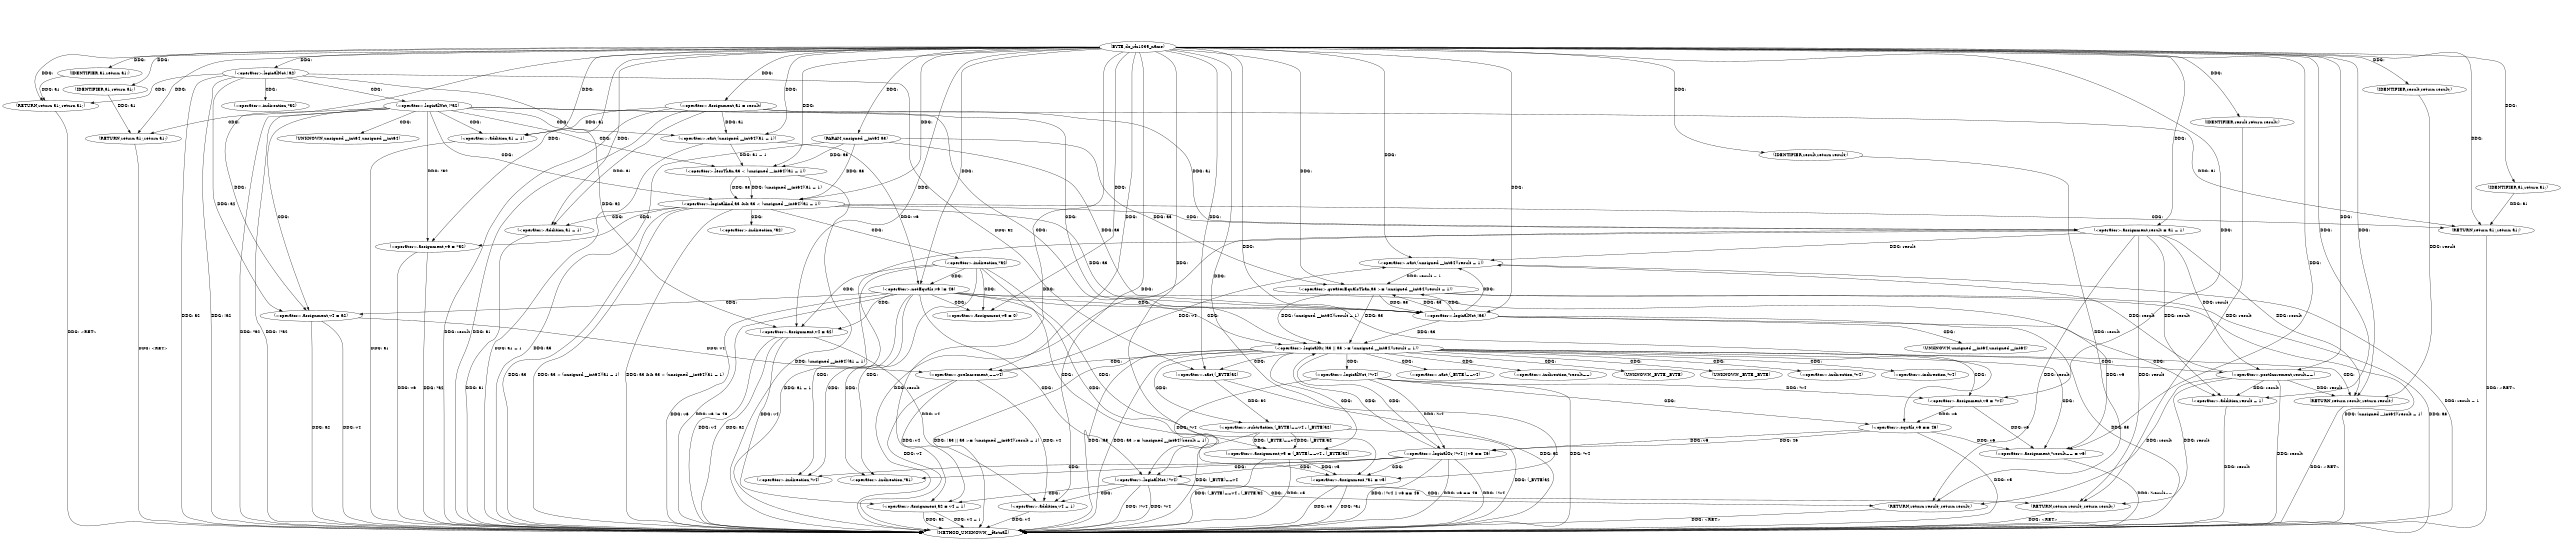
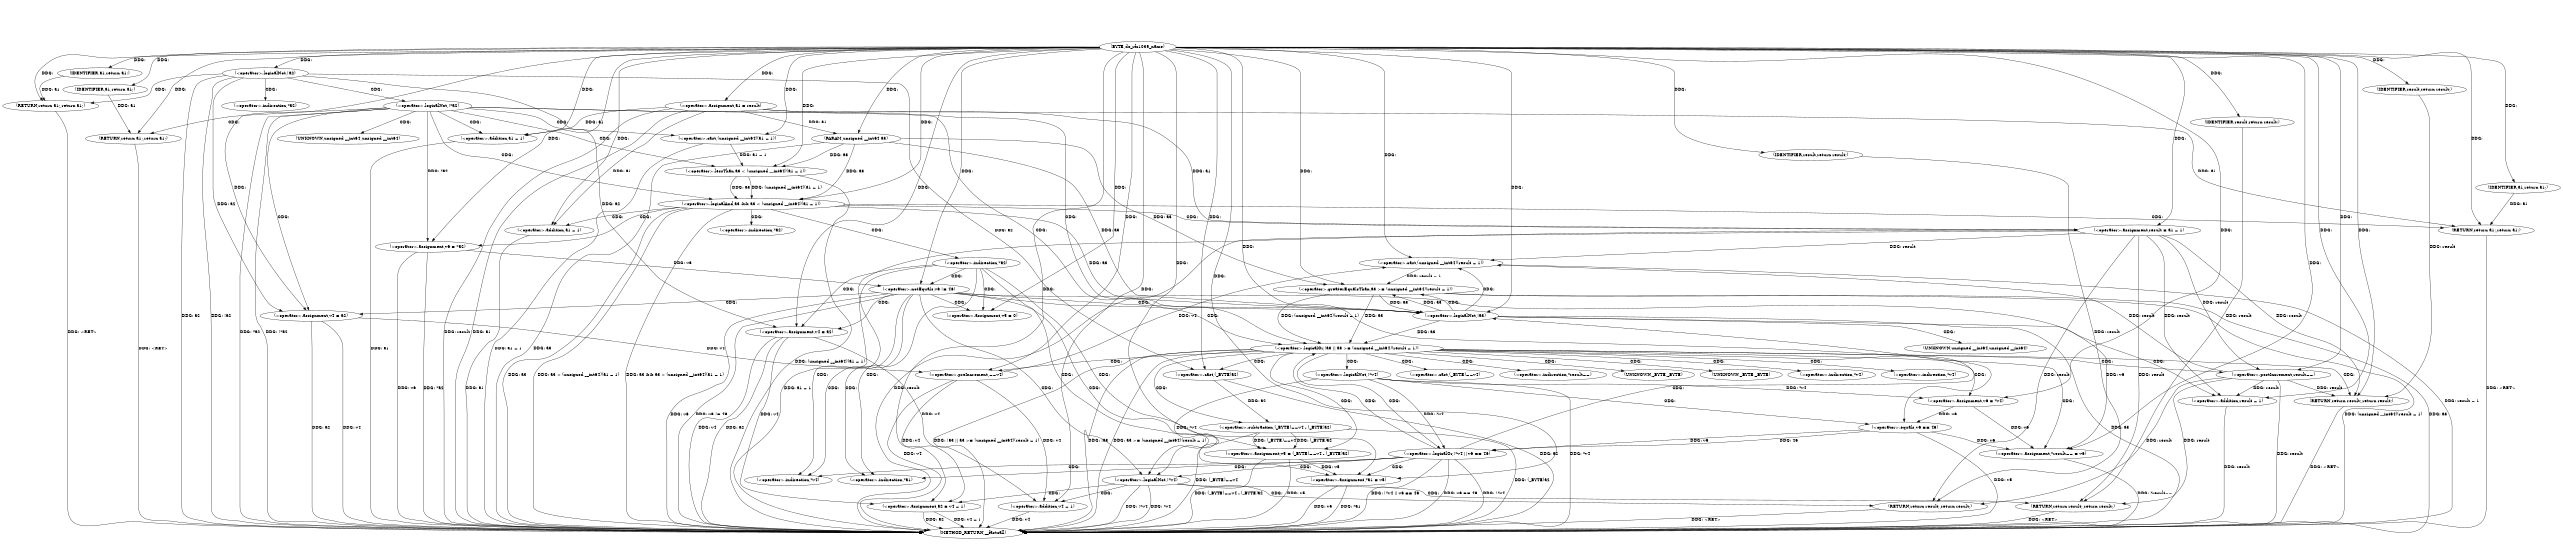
edge "(<operator>.assignment,a1 = result)" -> "(<operator>.cast,(unsigned __int64)(a1 + 1))": now "(<operator>.assignment,a1 = result)" -> "(PARAM,unsigned __int64 a3)"
edge "(<operator>.cast,(unsigned __int64)(a1 + 1))" -> "(<operator>.notEquals,v6 != 46)": now "(<operator>.assignment,v6 = *a2)" -> "(<operator>.notEquals,v6 != 46)"
edge "(<operator>.logicalOr,!*v4 || v6 == 46)" -> "(<operator>.logicalNot,!a3)": added, label "CDG:"
node "(METHOD_UNKNOWN,__fastcall)": label "(METHOD_UNKNOWN,__fastcall)" -> "(METHOD_RETURN,__fastcall)"
